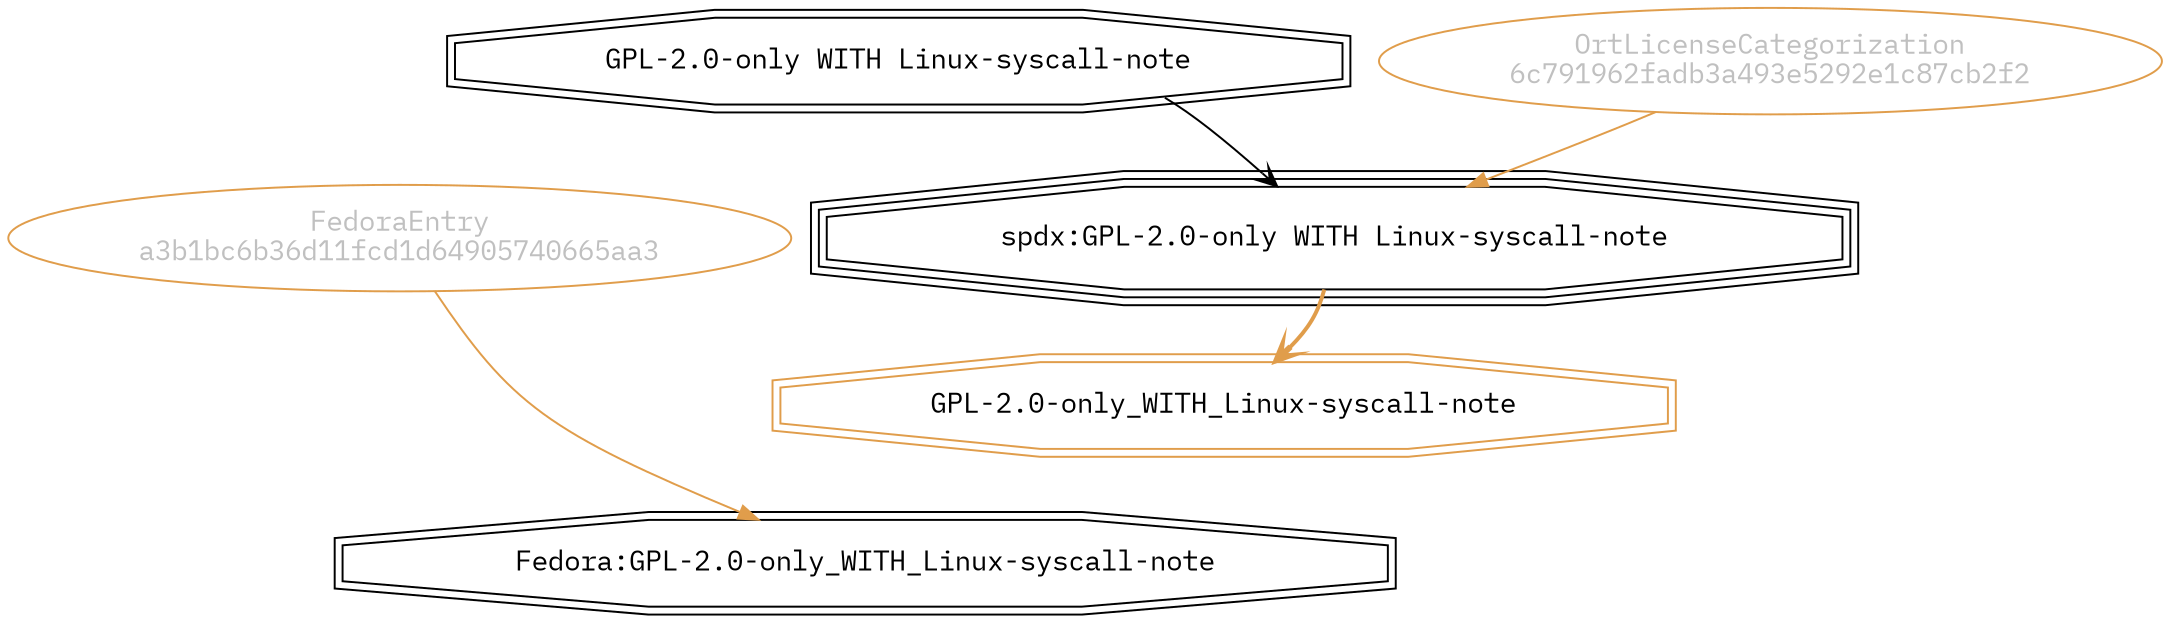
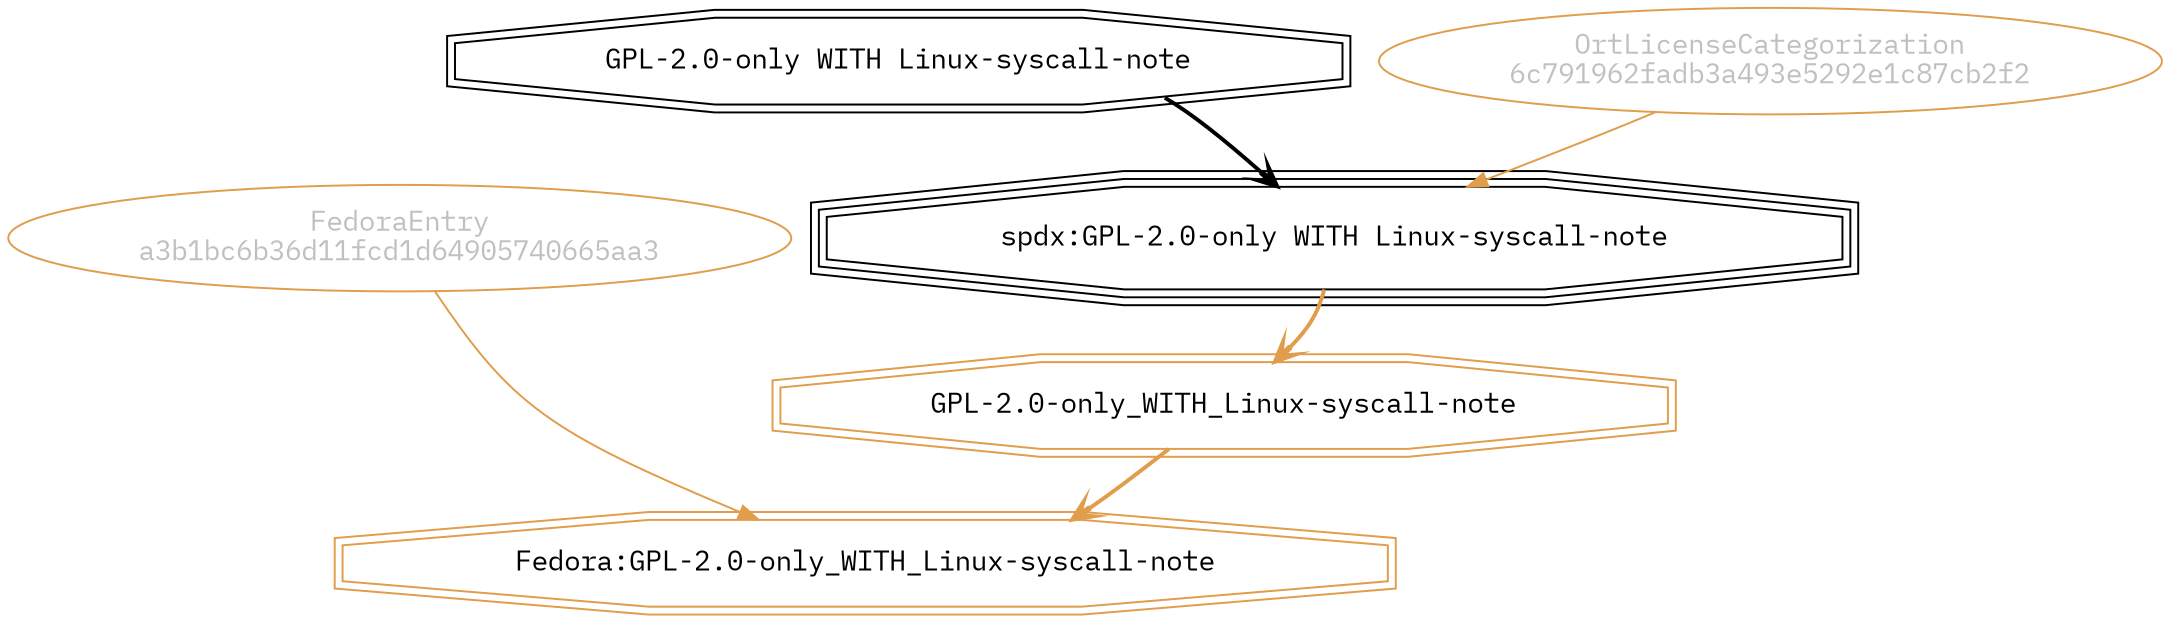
edge "GPL-2.0-only WITH Linux-syscall-note" -> "spdx:GPL-2.0-only WITH Linux-syscall-note": style solid -> bold
edge "GPL-2.0-only_WITH_Linux-syscall-note" -> "Fedora:GPL-2.0-only_WITH_Linux-syscall-note": added
node "Fedora:GPL-2.0-only_WITH_Linux-syscall-note": color black -> #e09d4b
